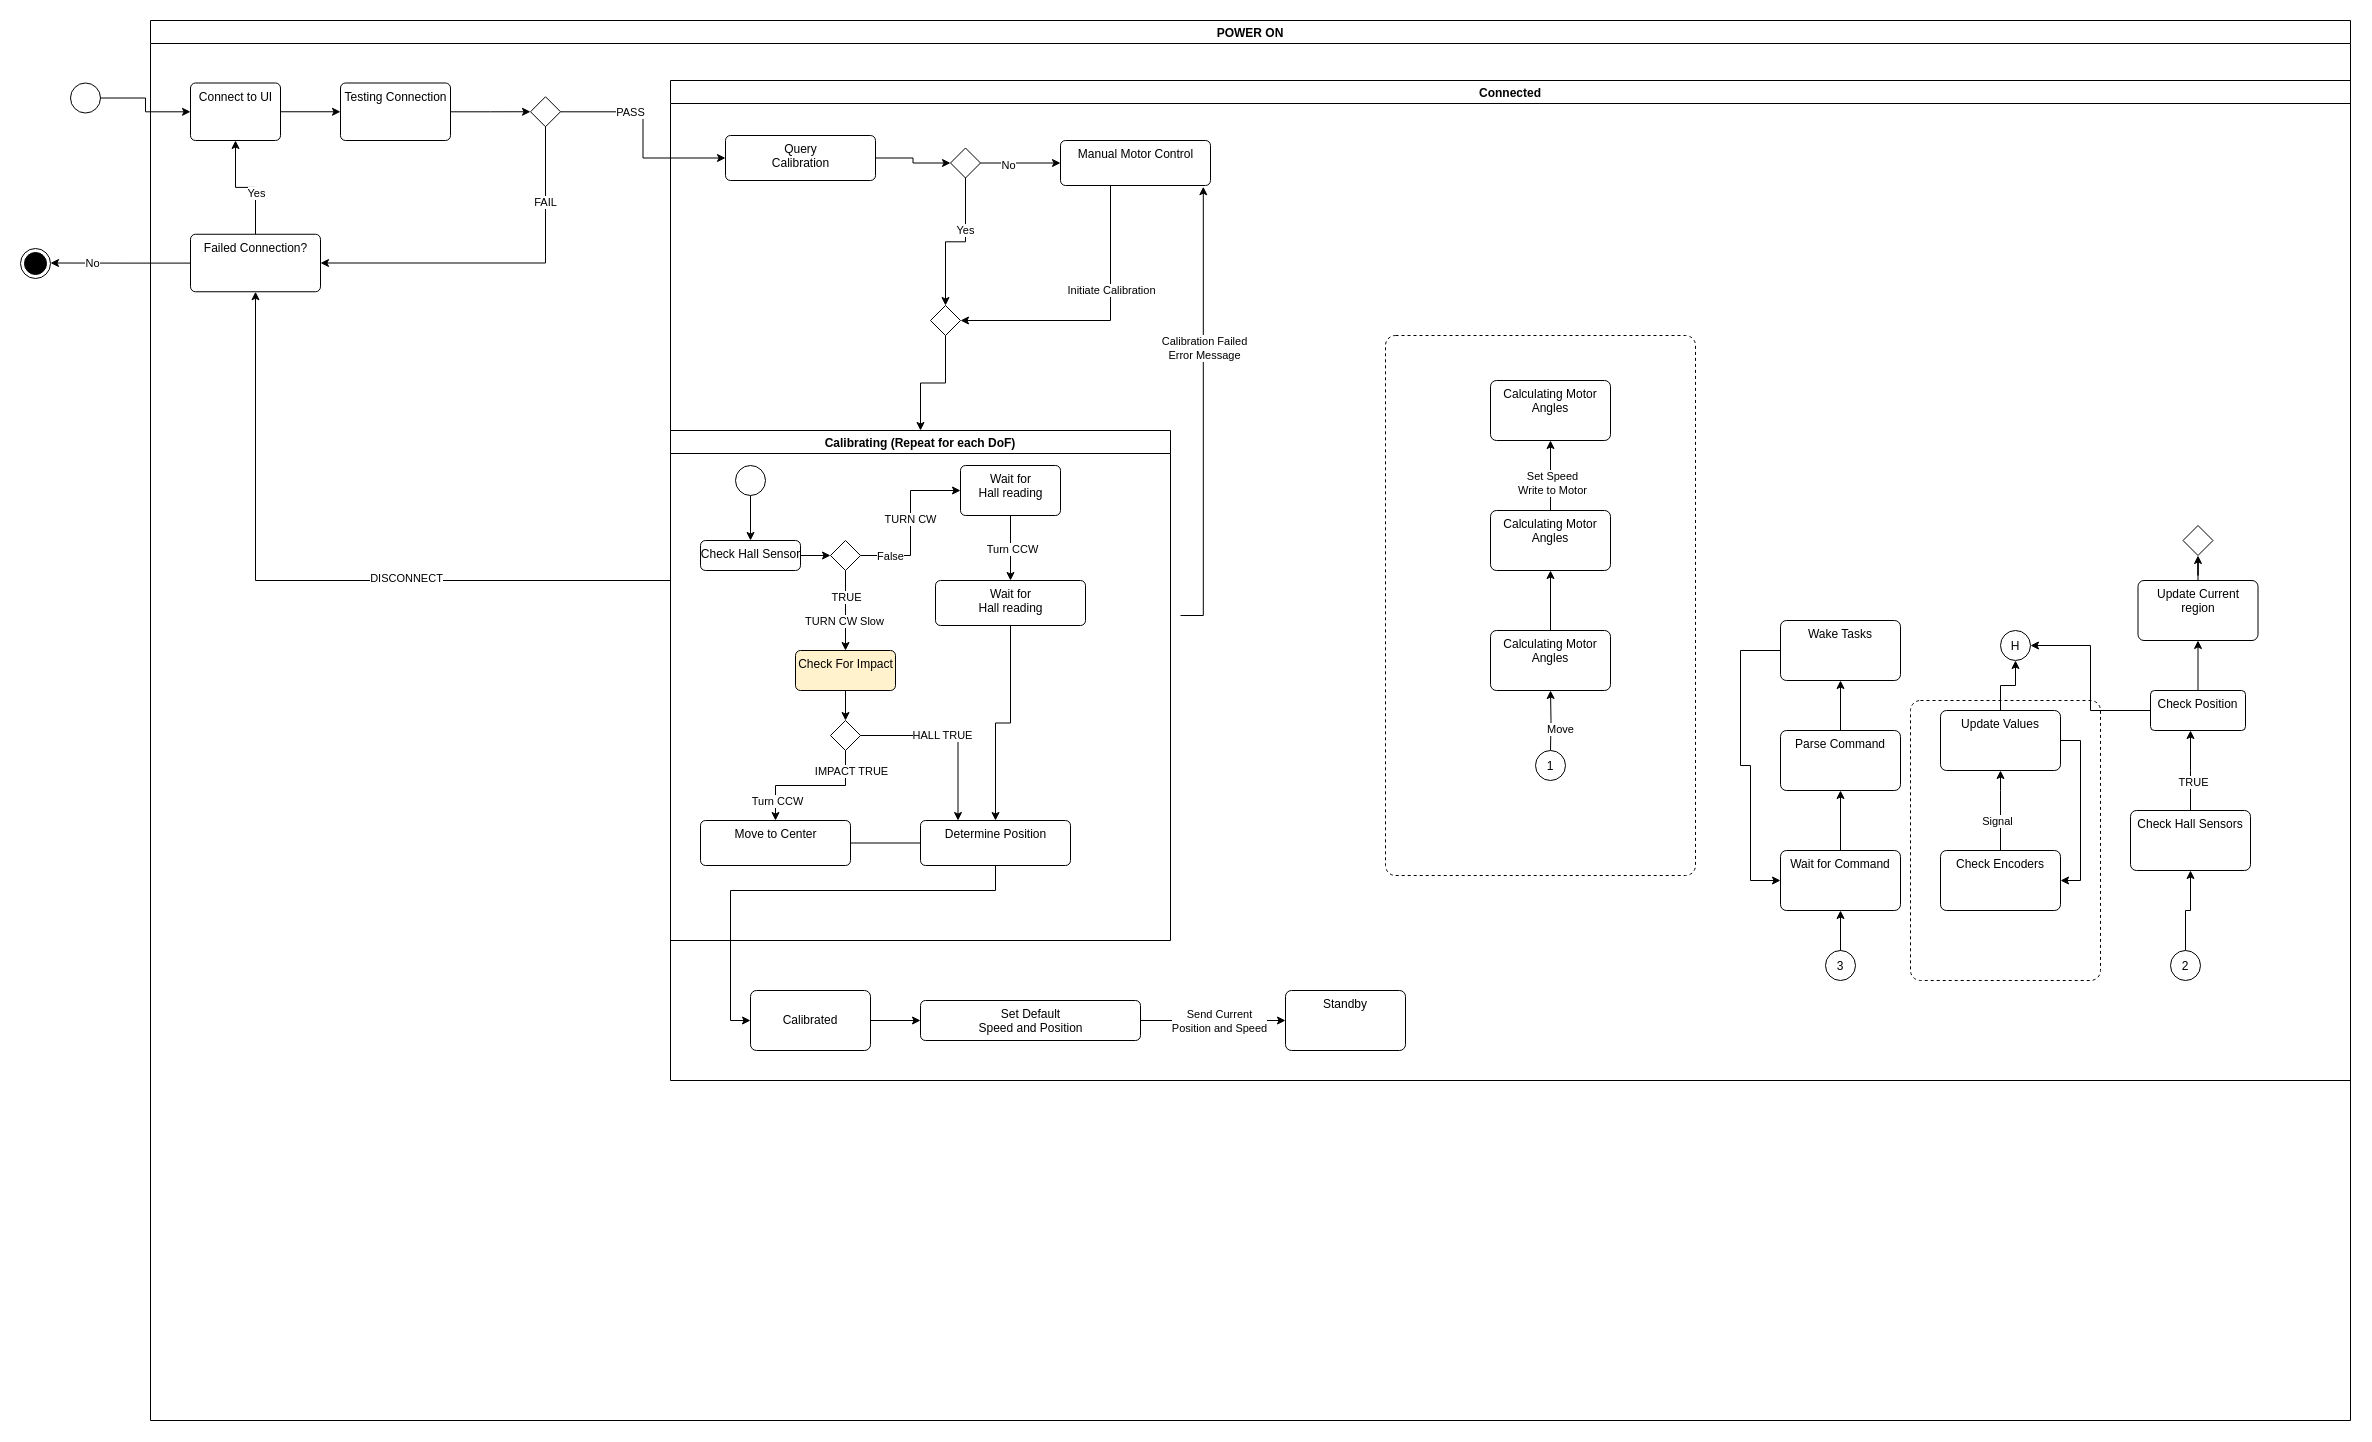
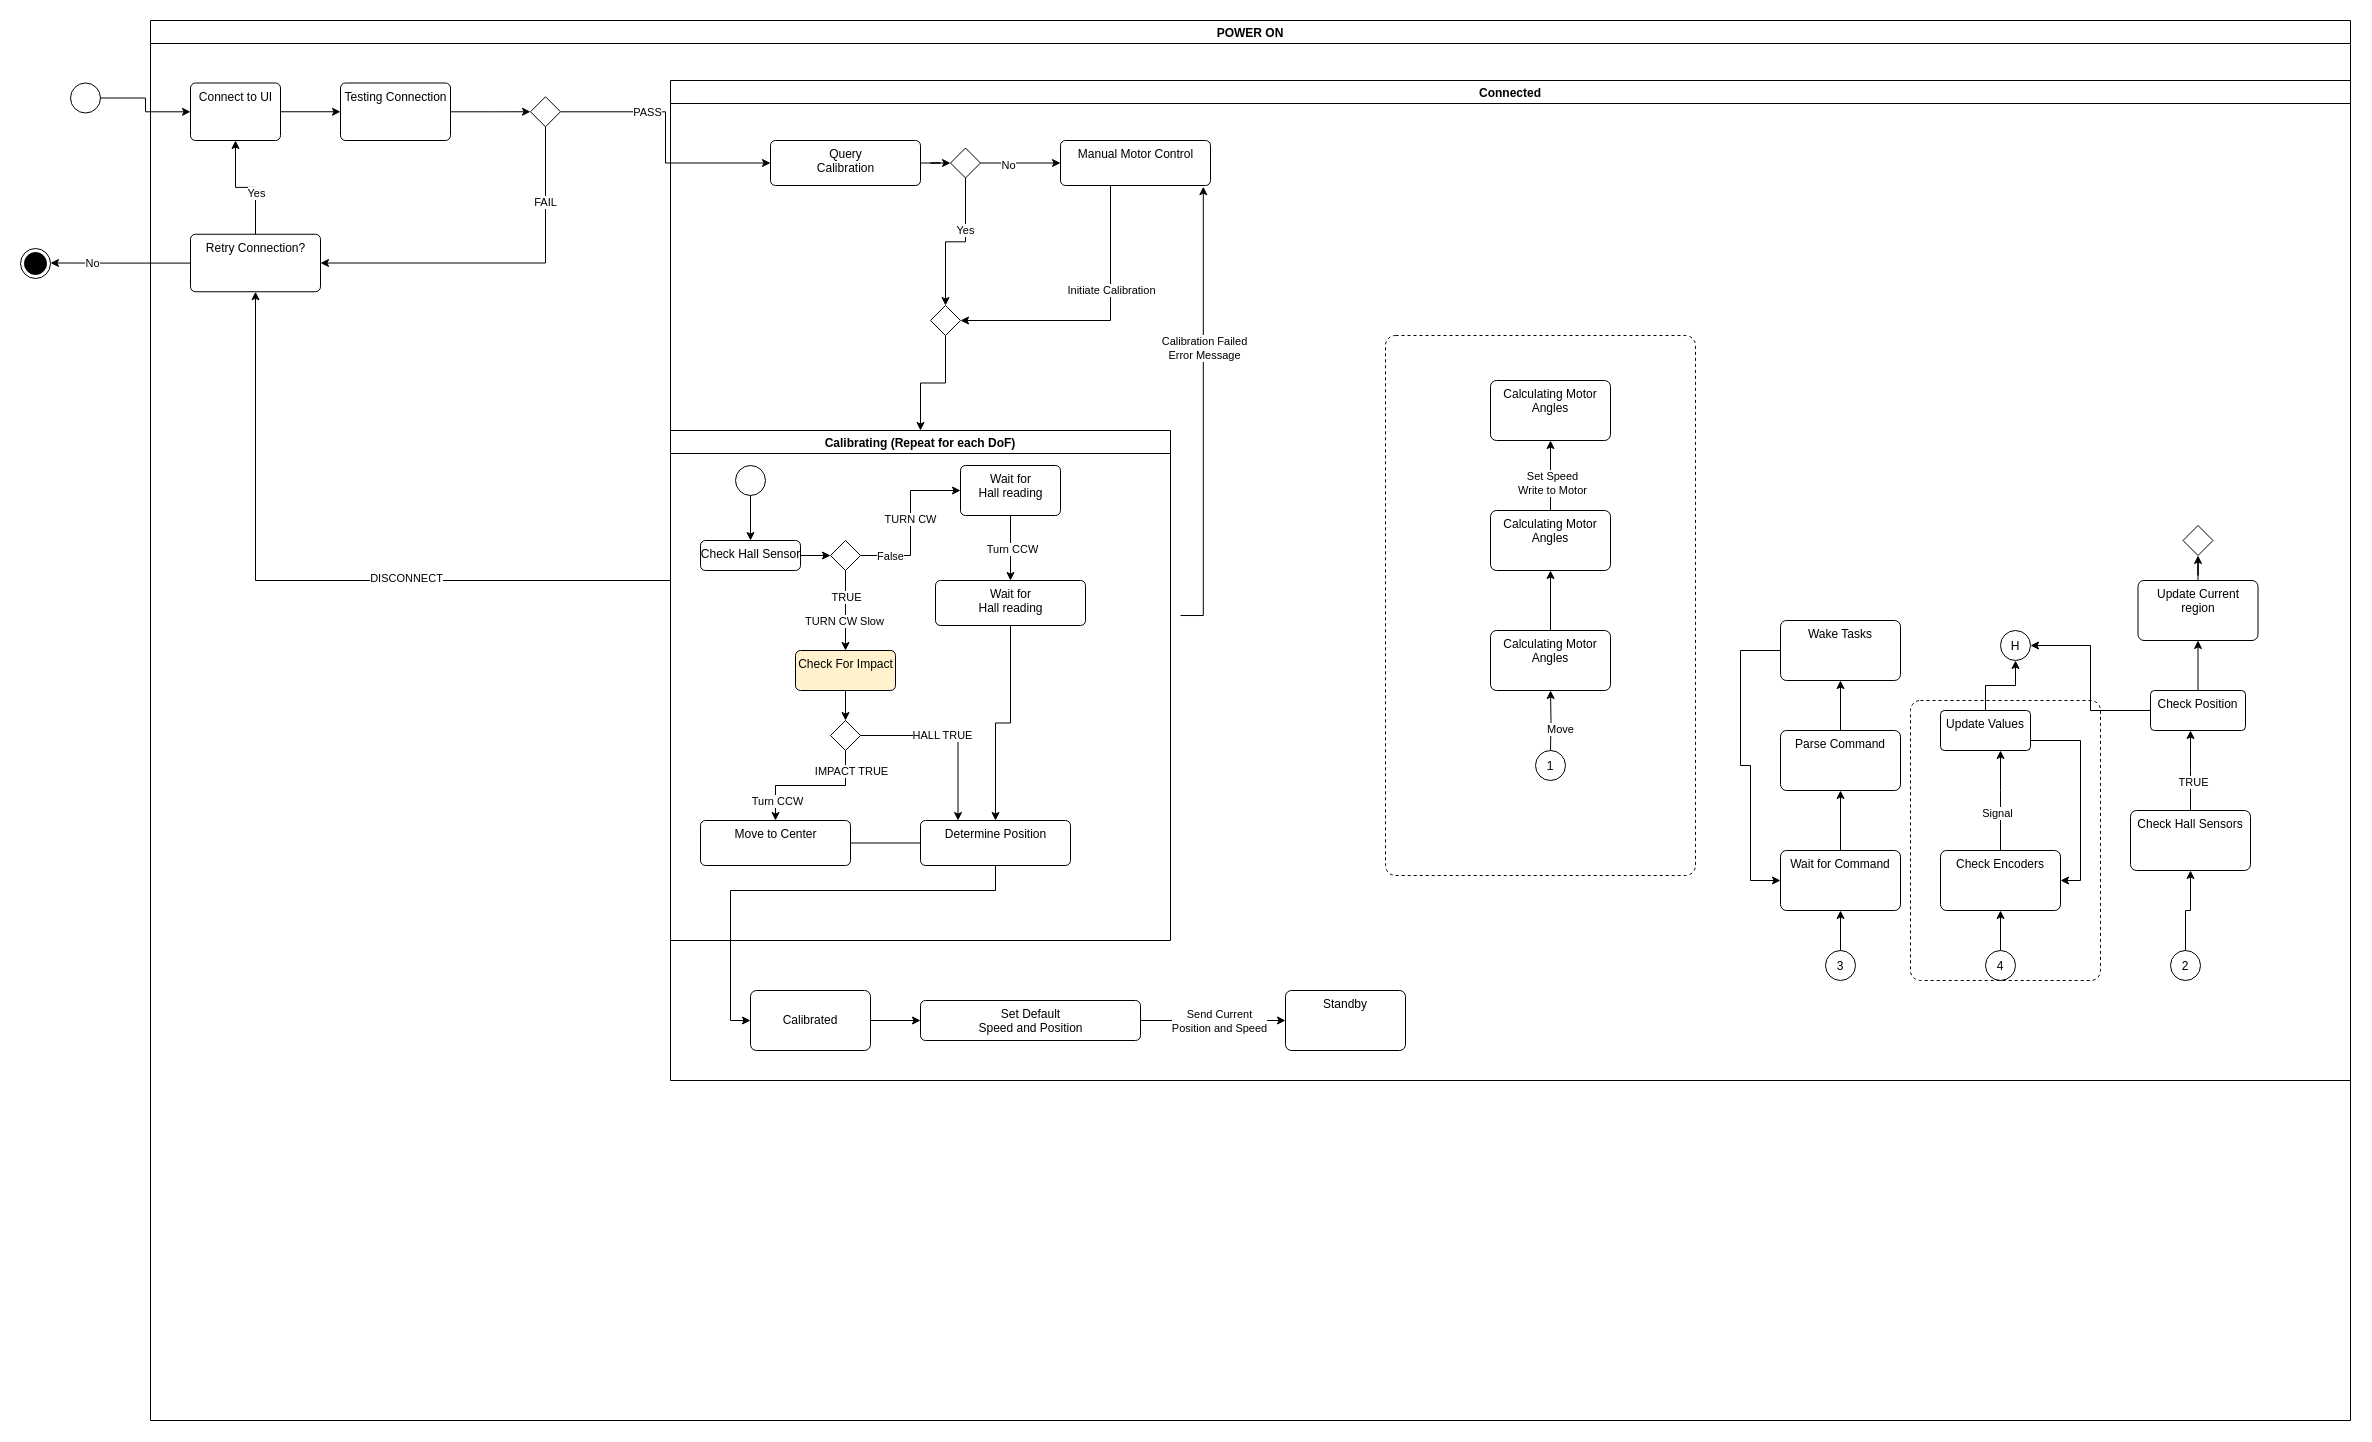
node "Query Calibration": moved (801, 158) -> (846, 163)
node "Failed Connection?": label "Failed Connection?" -> "Retry Connection?"
node "Update Values": size 120x60 -> 90x40
edge "4" -> "Check Encoders": added
node "4": added
